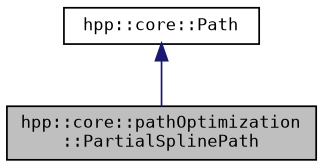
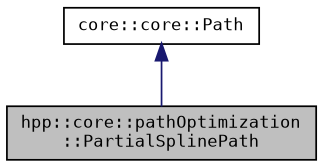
node "hpp::core::Path": label "hpp::core::Path" -> "core::core::Path"
